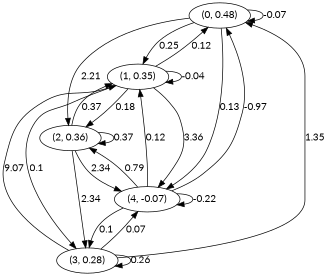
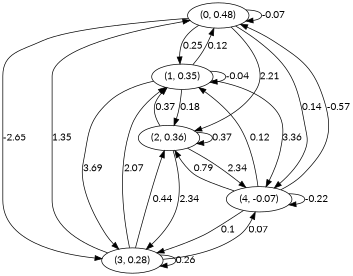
edge "(0, 0.48)" -> "(3, 0.28)": added, label "-2.65"
edge "(0, 0.48)" -> "(4, -0.07)": label "0.13" -> "0.14"
edge "(4, -0.07)" -> "(0, 0.48)": label "-0.97" -> "-0.57"
edge "(3, 0.28)" -> "(1, 0.35)": label "9.07" -> "2.07"
edge "(1, 0.35)" -> "(3, 0.28)": label "0.1" -> "3.69"
edge "(3, 0.28)" -> "(2, 0.36)": added, label "0.44"
